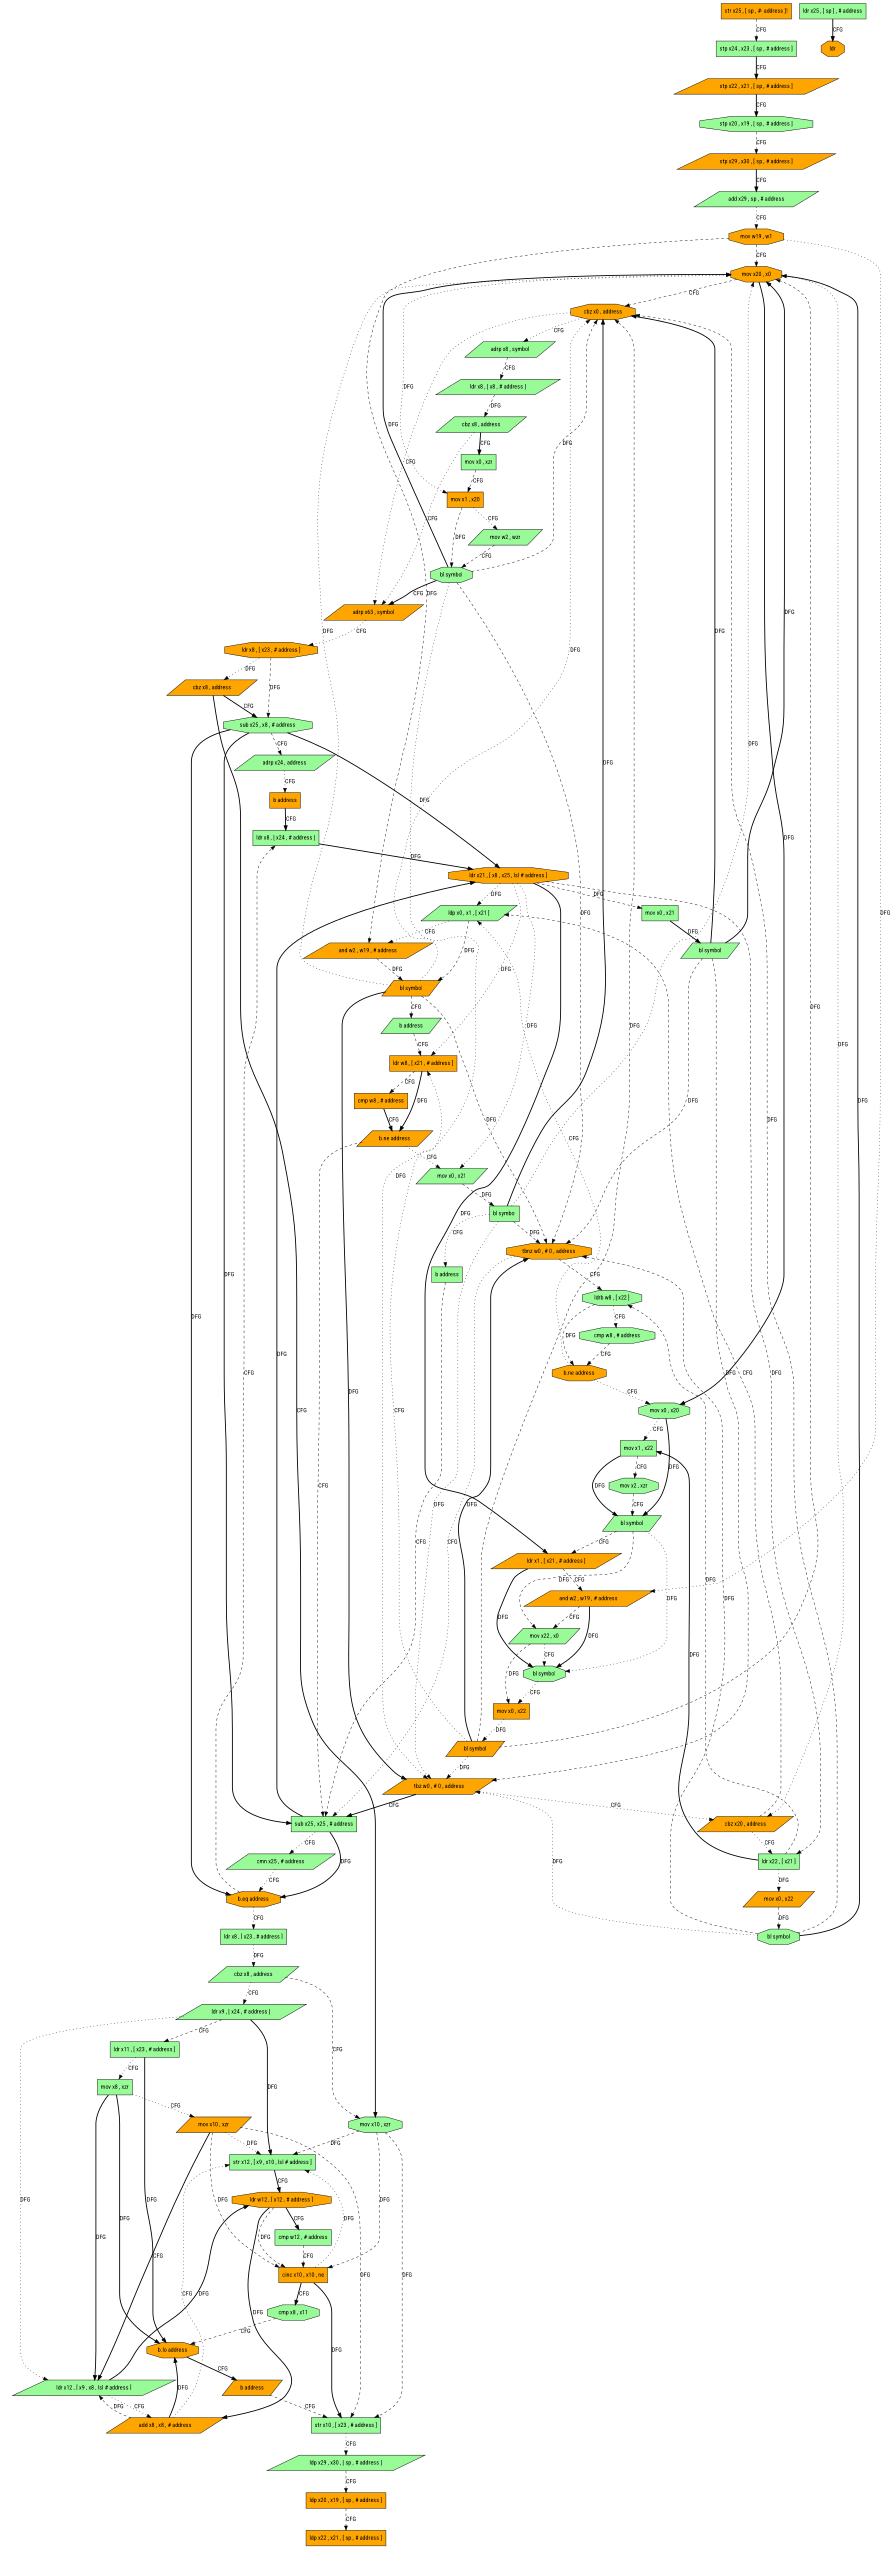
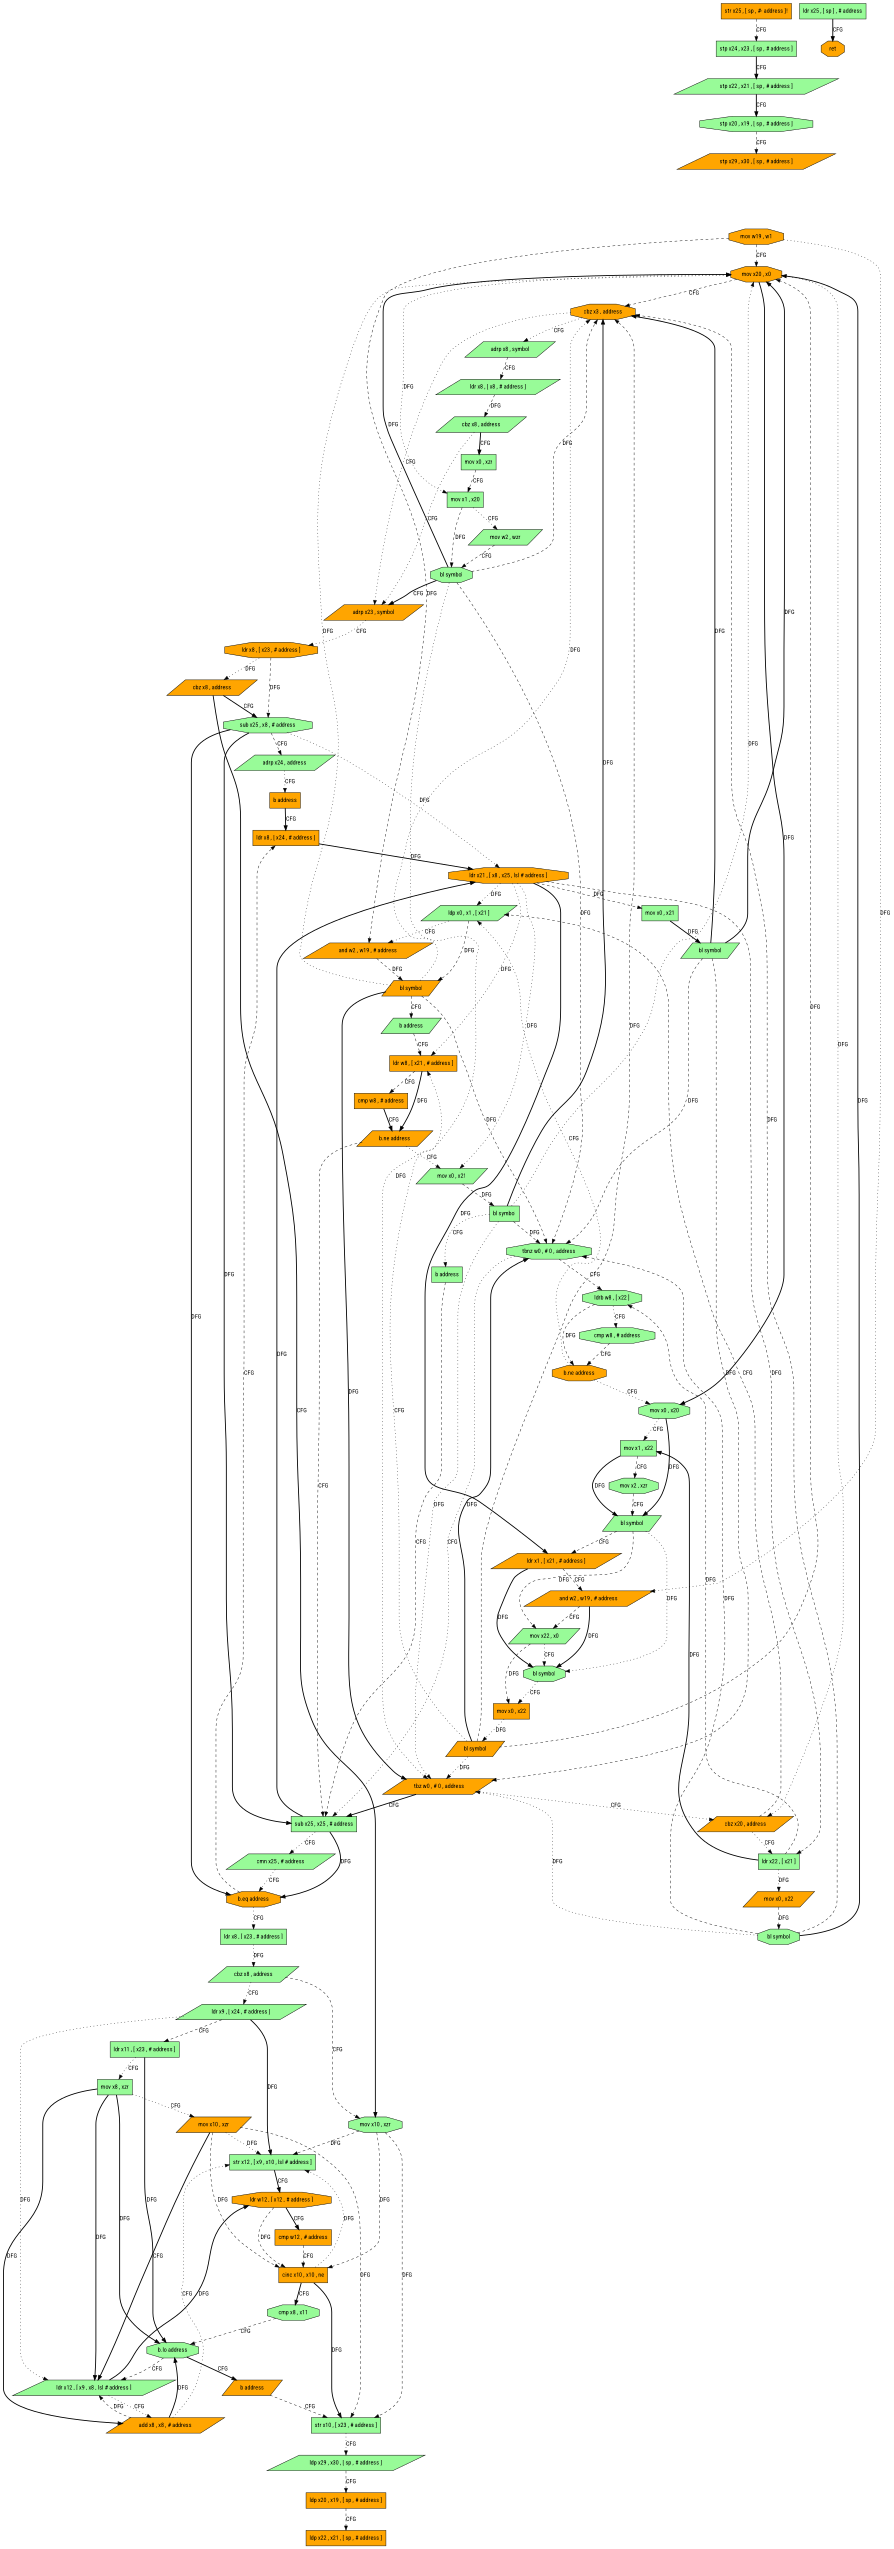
node "ldr": label "ldr" -> "ret"
node "stp x22 , x21 , [ sp , # address ]": fillcolor orange -> palegreen
node "add x29 , sp , # address": removed
node "cbz x0 , address": label "cbz x0 , address" -> "cbz x3 , address"
node "mov x1 , x20": fillcolor orange -> palegreen
node "adrp x63 , symbol": label "adrp x63 , symbol" -> "adrp x23 , symbol"
edge "sub x25 , x8 , # address" -> "ldr x21 , [ x8 , x25 , lsl # address ]": style bold -> dotted
node "ldr x8 , [ x24 , # address ]": fillcolor palegreen -> orange
node "tbnz w0 , # 0 , address": fillcolor orange -> palegreen
node "cmp w12 , # address": fillcolor palegreen -> orange
edge "ldr w12 , [ x12 , # address ]" -> "add x8 , x8 , # address": now "mov x8 , xzr" -> "add x8 , x8 , # address"
node "b.lo address": fillcolor orange -> palegreen
edge "b.lo address" -> "ldr x12 , [ x9 , x8 , lsl # address ]": added, label "CFG"
